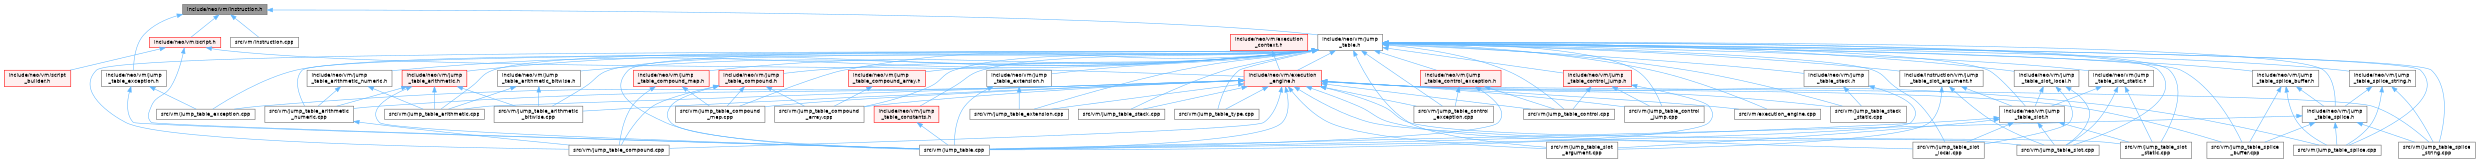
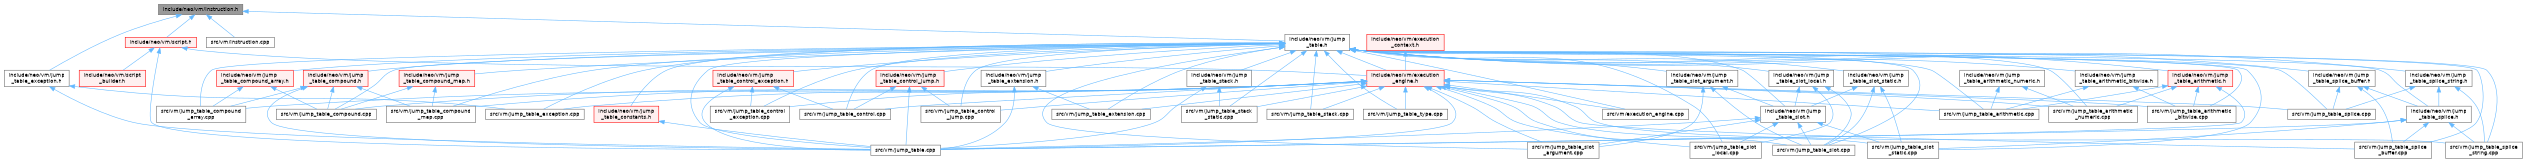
edge "include/neo/vm/jump _table_arithmetic_numeric.h" -> "include/neo/vm/jump _table.h": removed
node "include/instruction/vm/jump _table_slot_argument.h": label "include/instruction/vm/jump _table_slot_argument.h" -> "include/neo/vm/jump _table_slot_argument.h"
edge "src/vm/jump_table_compound.cpp" -> "src/vm/jump_table_arithmetic _numeric.cpp": now "src/vm/jump_table_compound.cpp" -> "include/neo/vm/jump _table_compound_array.h"
edge "src/vm/jump_table_splice.cpp" -> "include/neo/vm/jump _table_splice.h": now "src/vm/jump_table_slot _static.cpp" -> "include/neo/vm/jump _table_splice.h"
